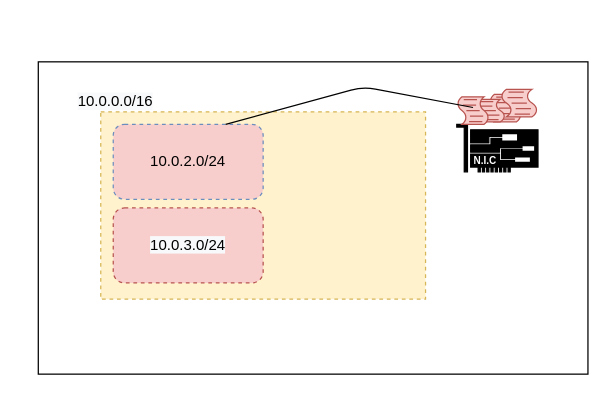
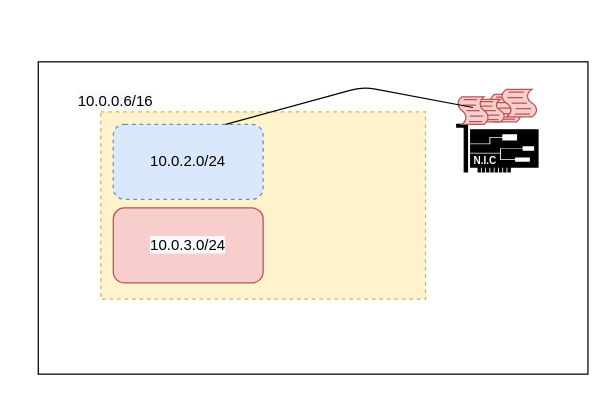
node "10.0.0.0/16": label "10.0.0.0/16" -> "10.0.0.6/16"
node "10.0.2.0/24": fillcolor #f8cecc -> #dae8fc
node "10.0.3.0/24": style dashed -> solid
